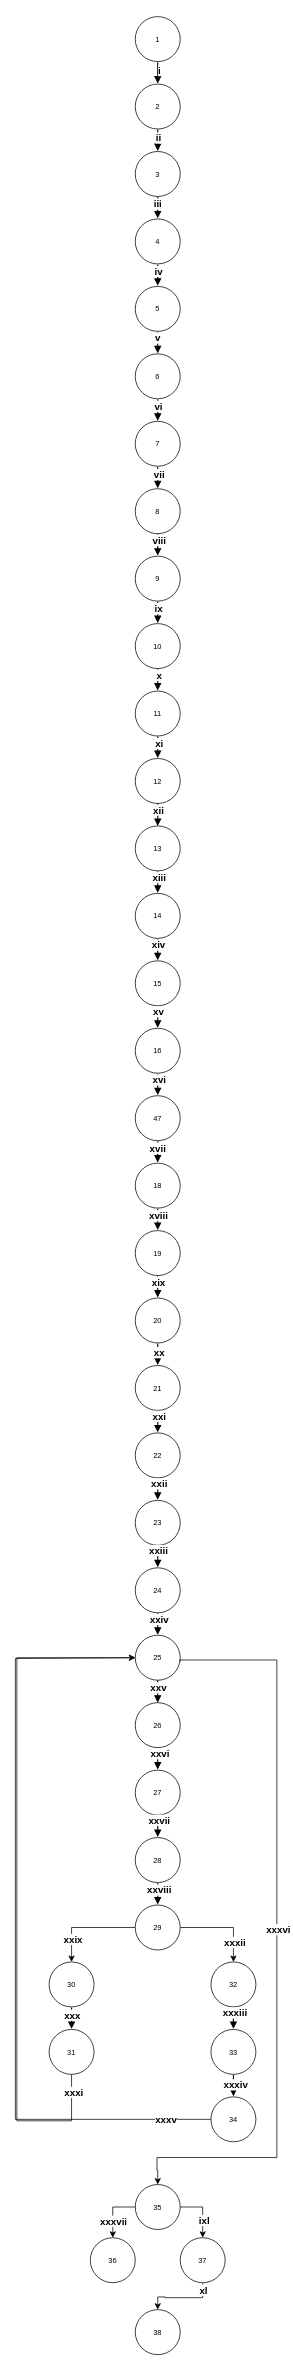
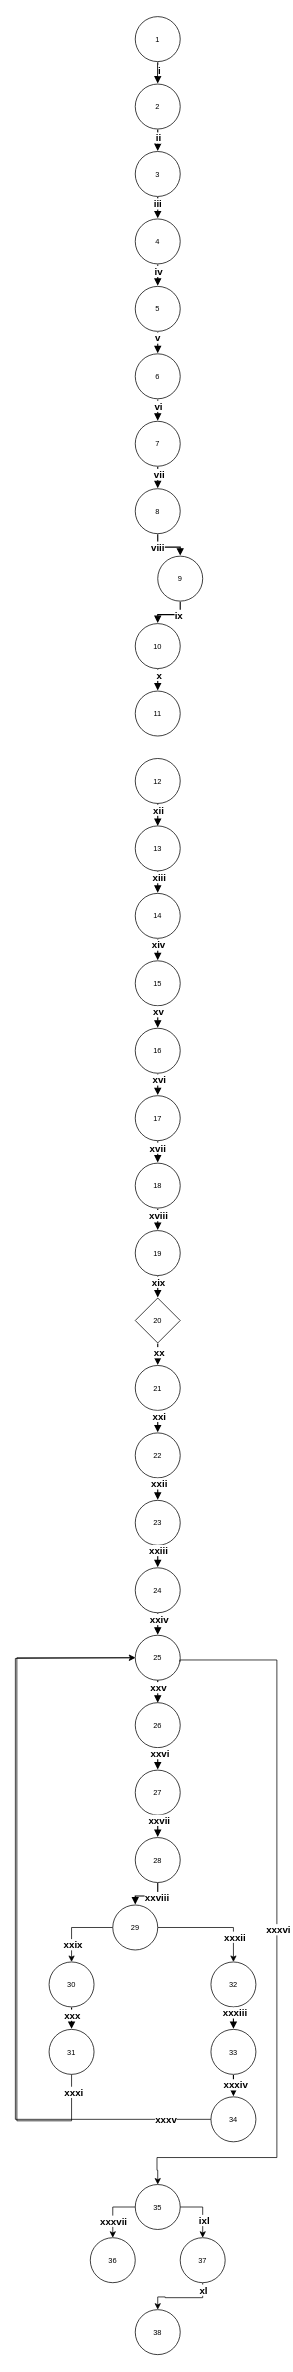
node "9": moved (158, 578) -> (180, 578)
edge "11" -> "12": removed, label "xi"
node "47": label "47" -> "17"
node "20": shape ellipse -> diamond
node "29": moved (158, 1928) -> (135, 1928)
